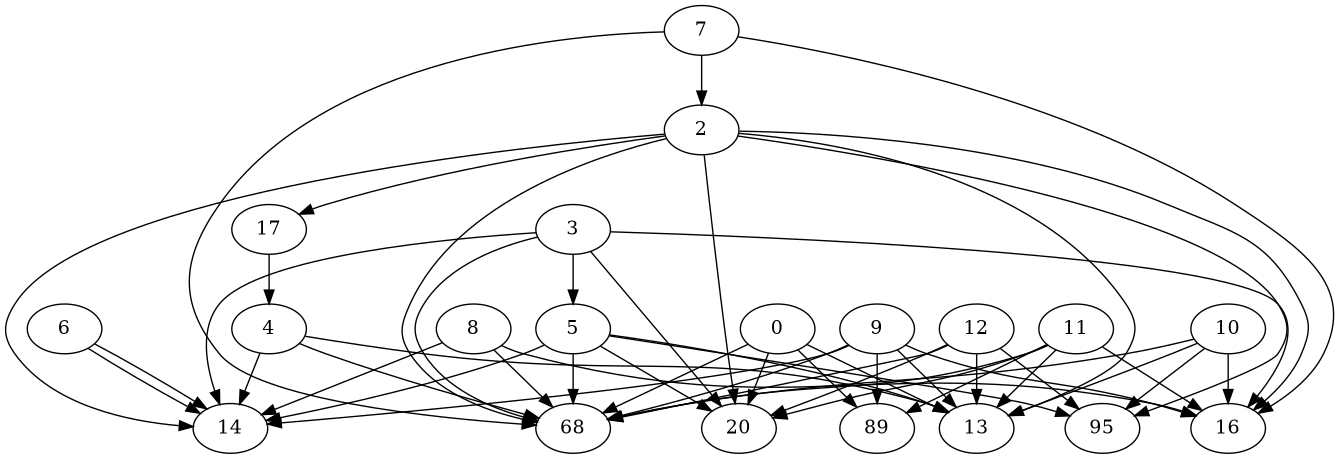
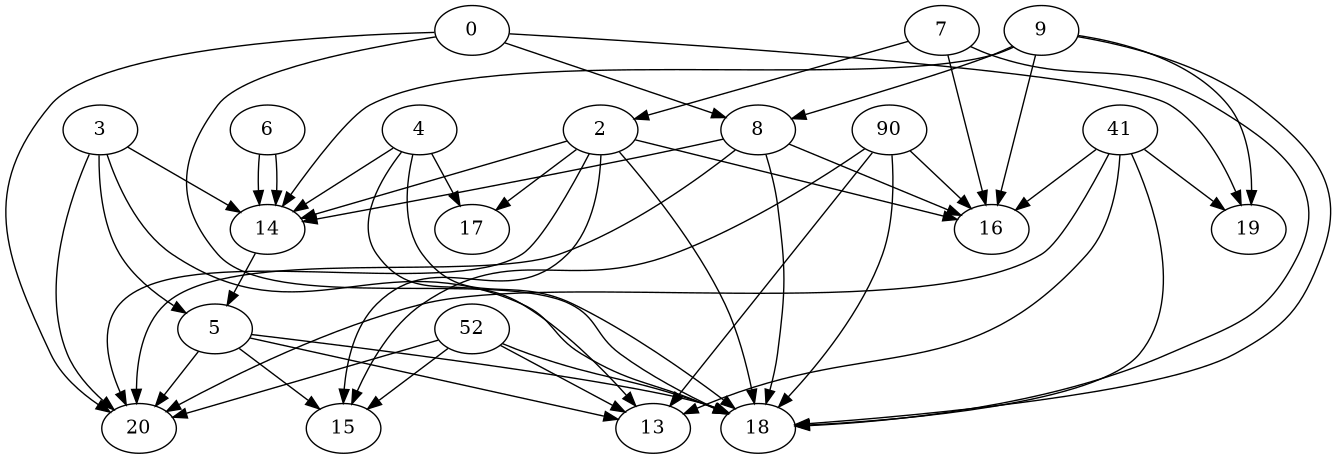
edge "2" -> "13": removed
edge "3" -> "16": removed
edge "8" -> "20": added
edge "17" -> "4": reversed
node "12": label "12" -> "52"
node "11": label "11" -> "41"
node "10": label "10" -> "90"
edge "0" -> "13": now "0" -> "8"
edge "9" -> "13": now "9" -> "8"
edge "5" -> "14": reversed
node "68": label "68" -> "18"
node "89": label "89" -> "19"
node "95": label "95" -> "15"
